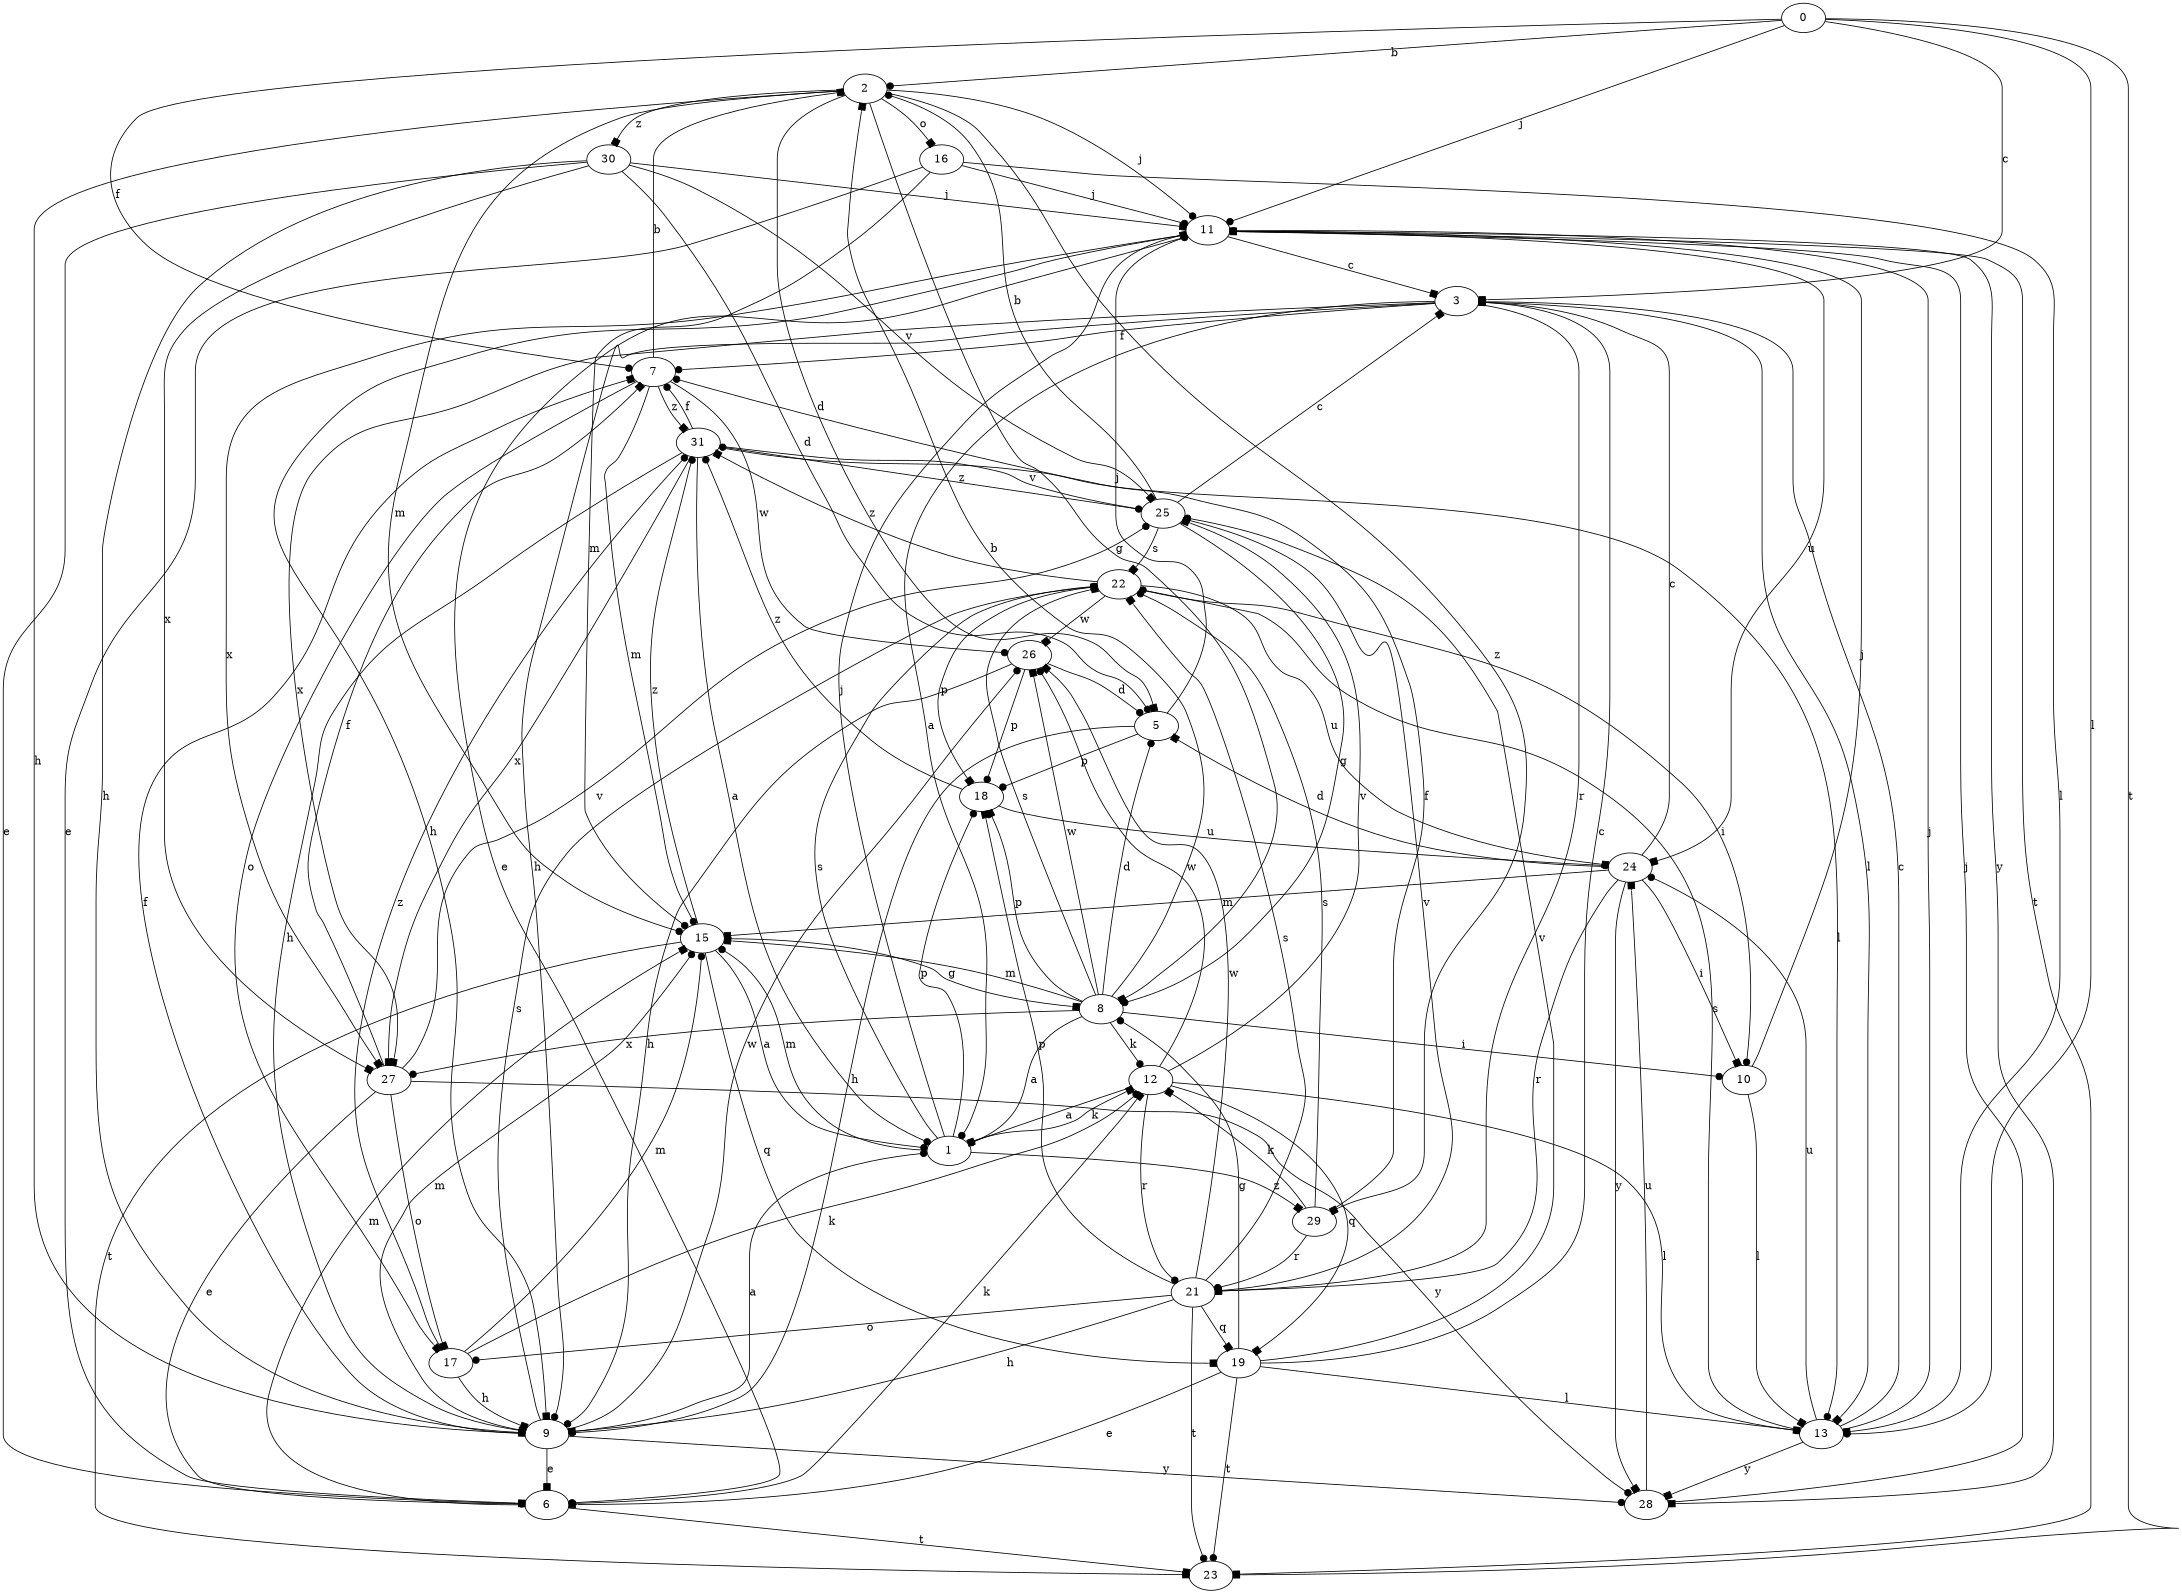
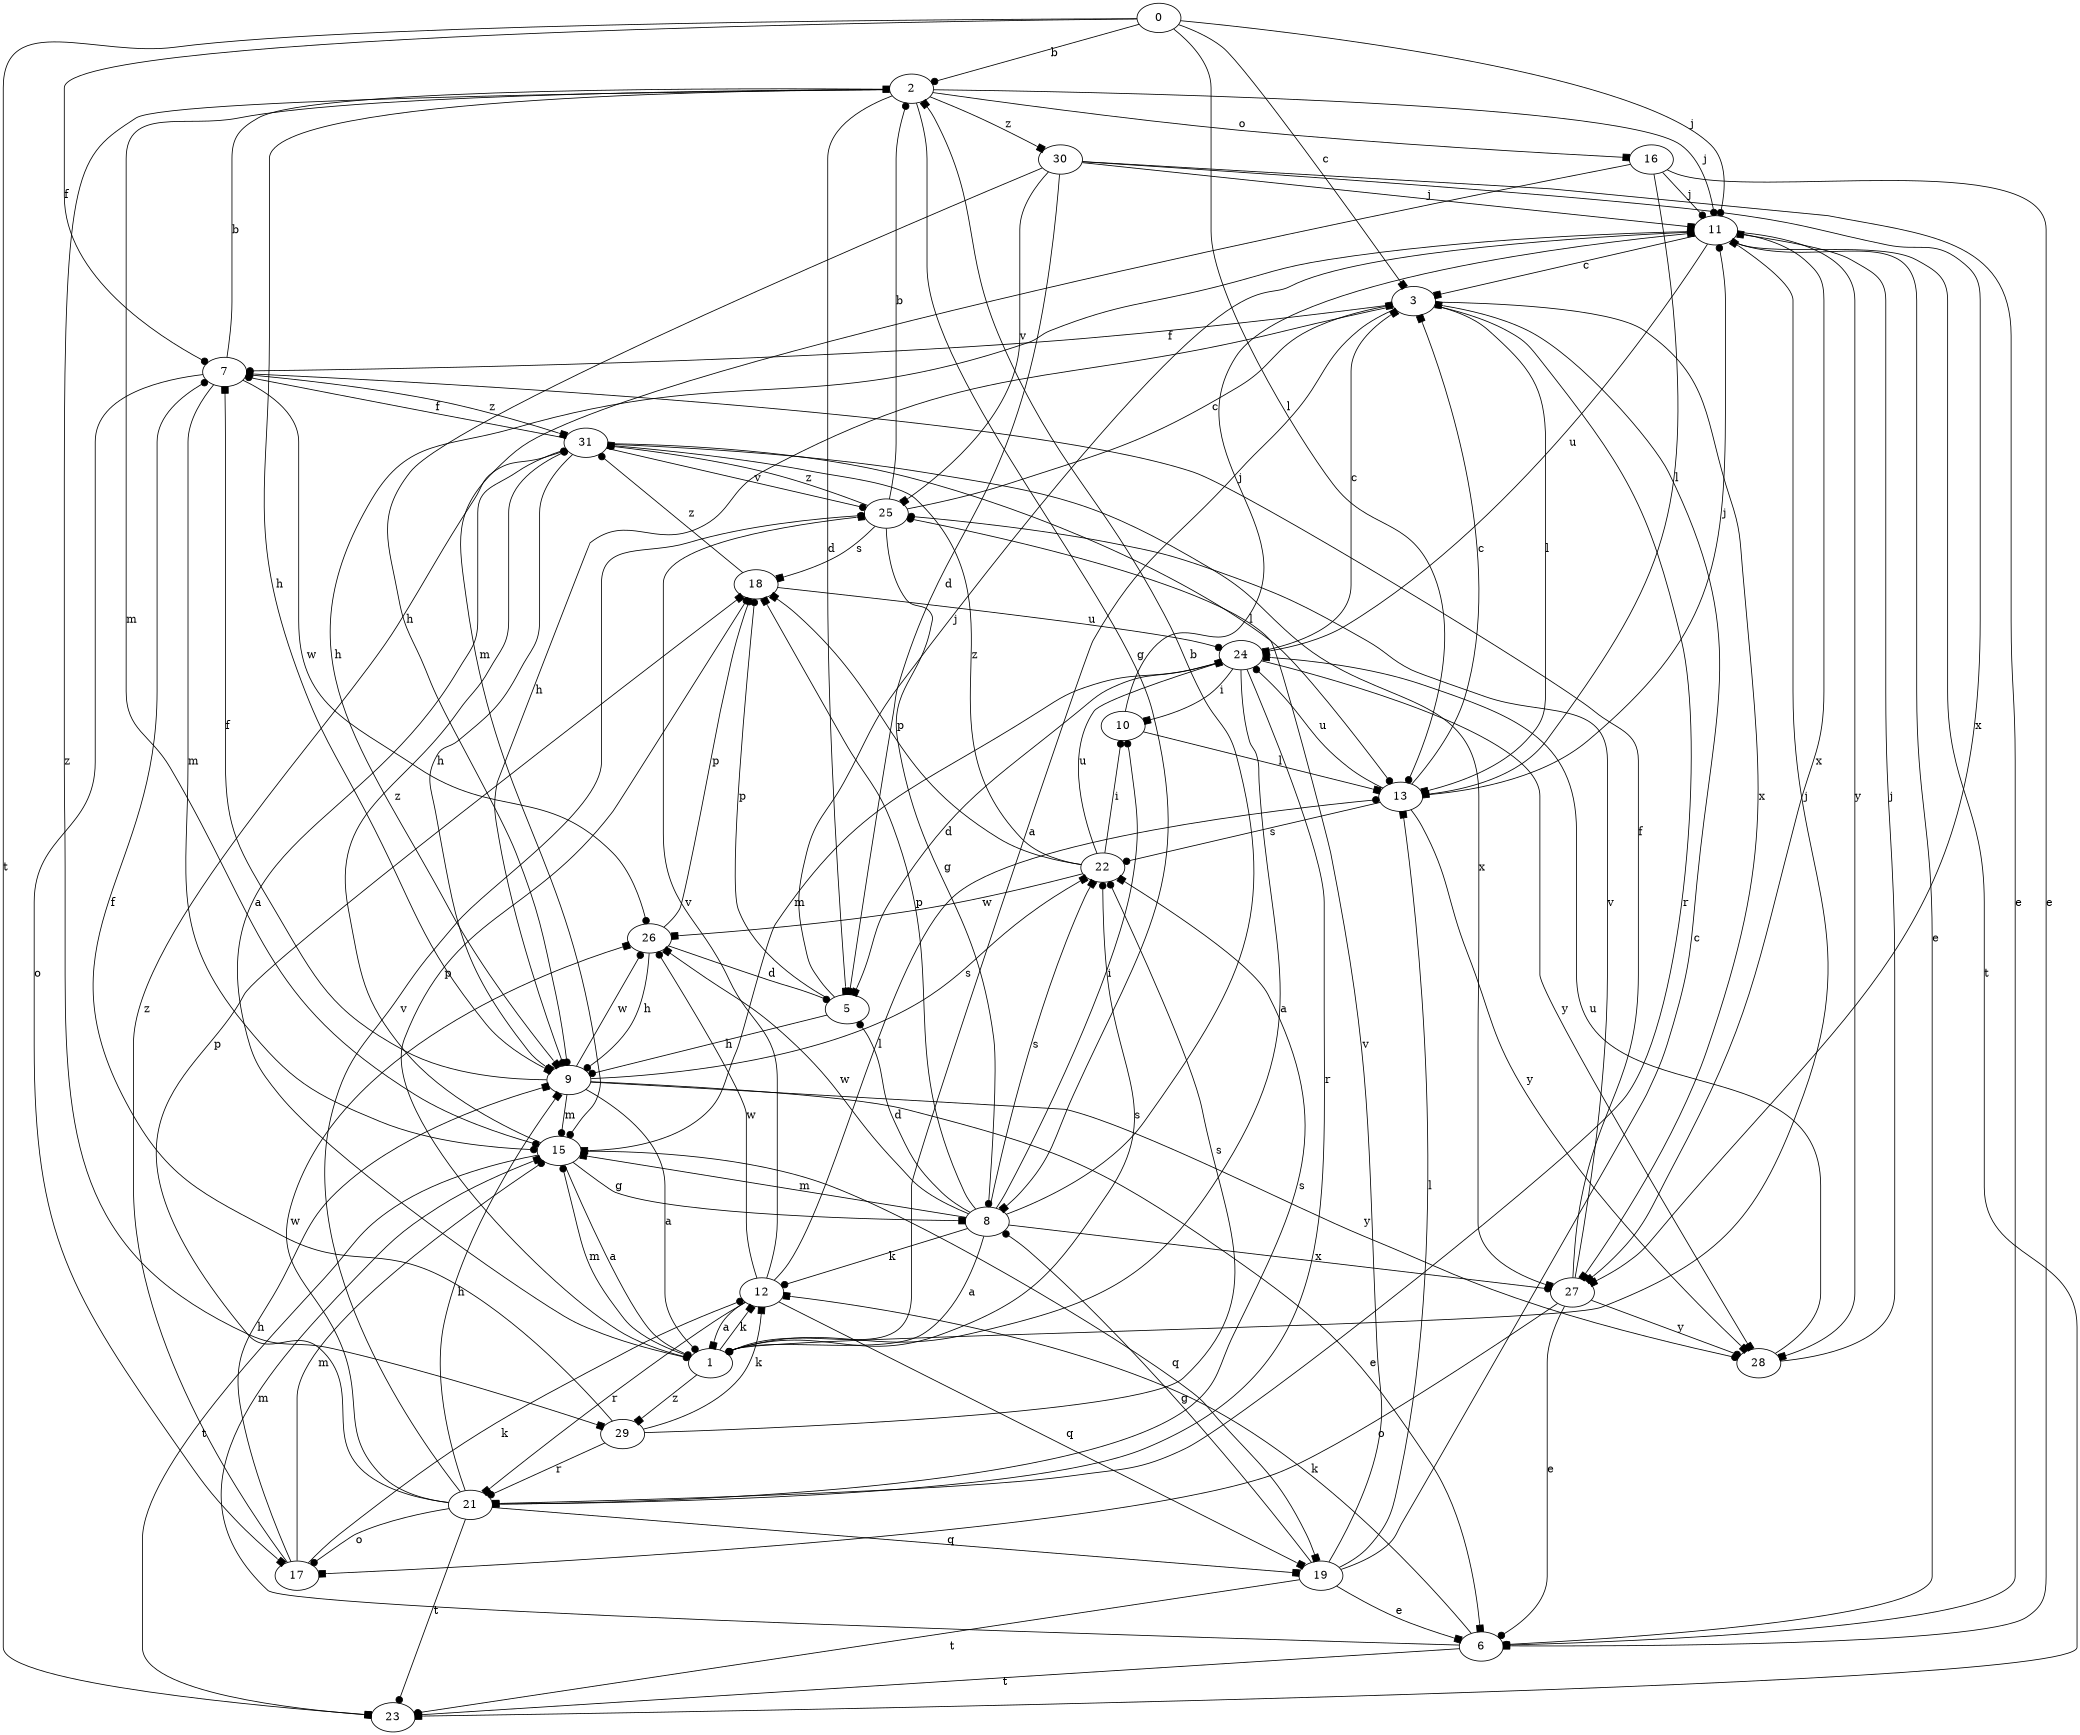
edge "25" -> "22": now "25" -> "18"
edge "24" -> "1": added, label "a"
edge "12" -> "21": arrowhead dot -> box
